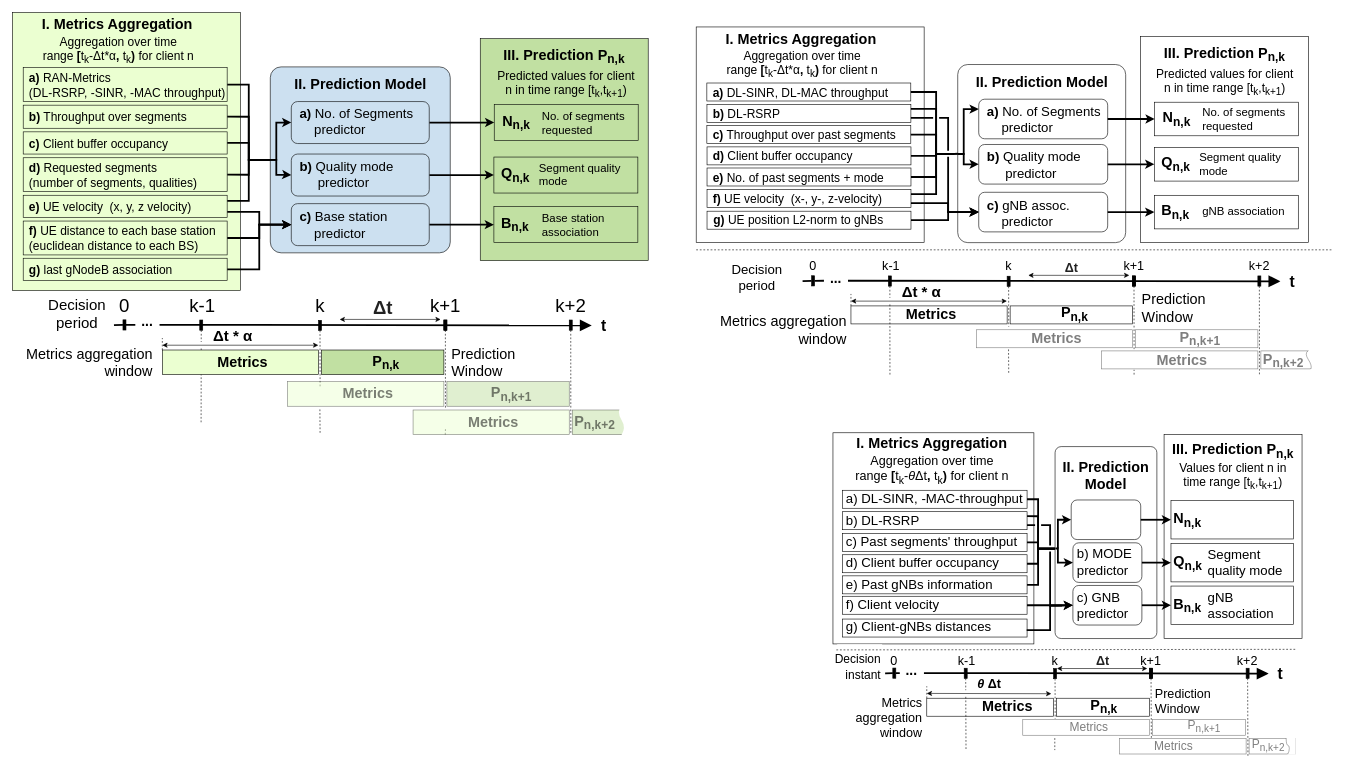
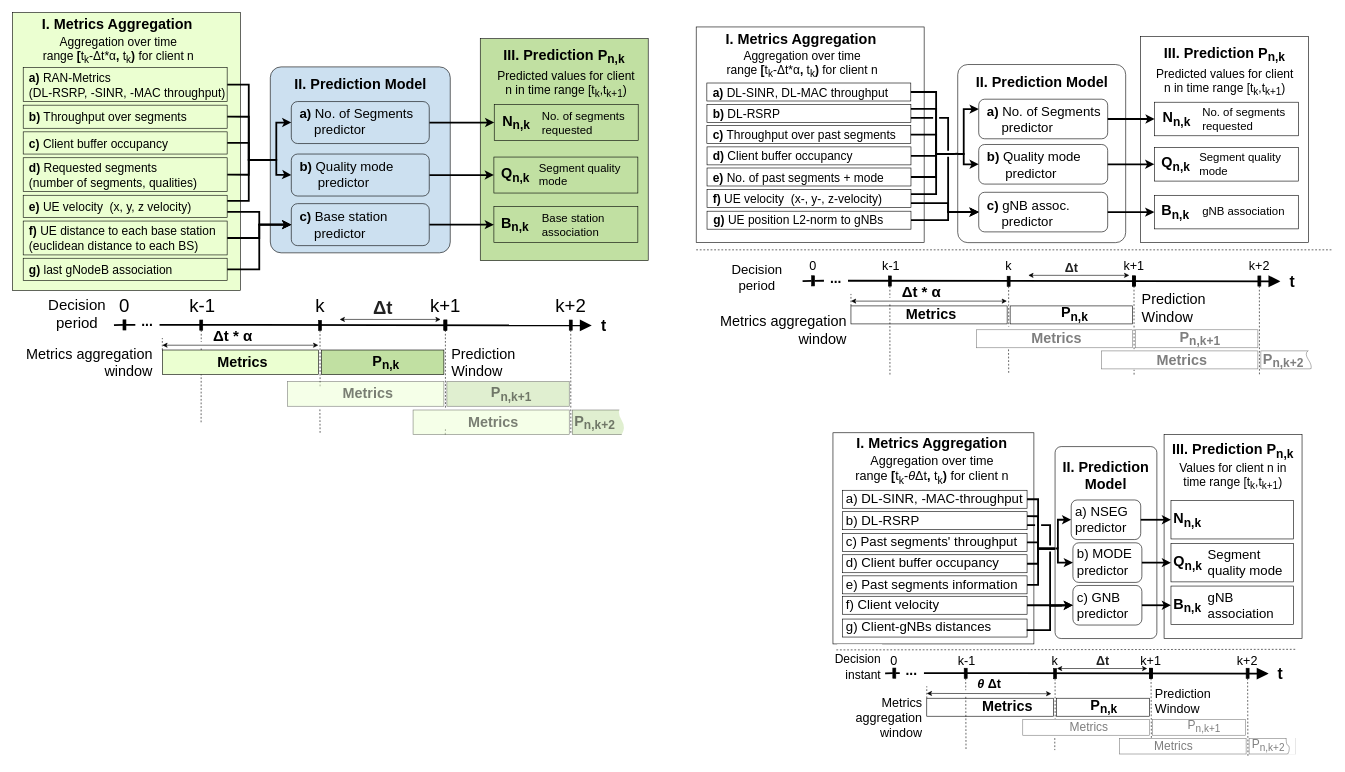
node "a) NSEG predictor": added
node "e) Past gNBs information": label "e) Past gNBs information" -> "e) Past segments information"
